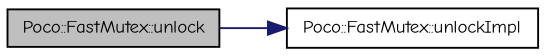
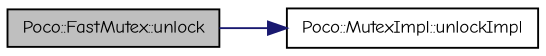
node "Poco::FastMutex::unlockImpl": label "Poco::FastMutex::unlockImpl" -> "Poco::MutexImpl::unlockImpl"
